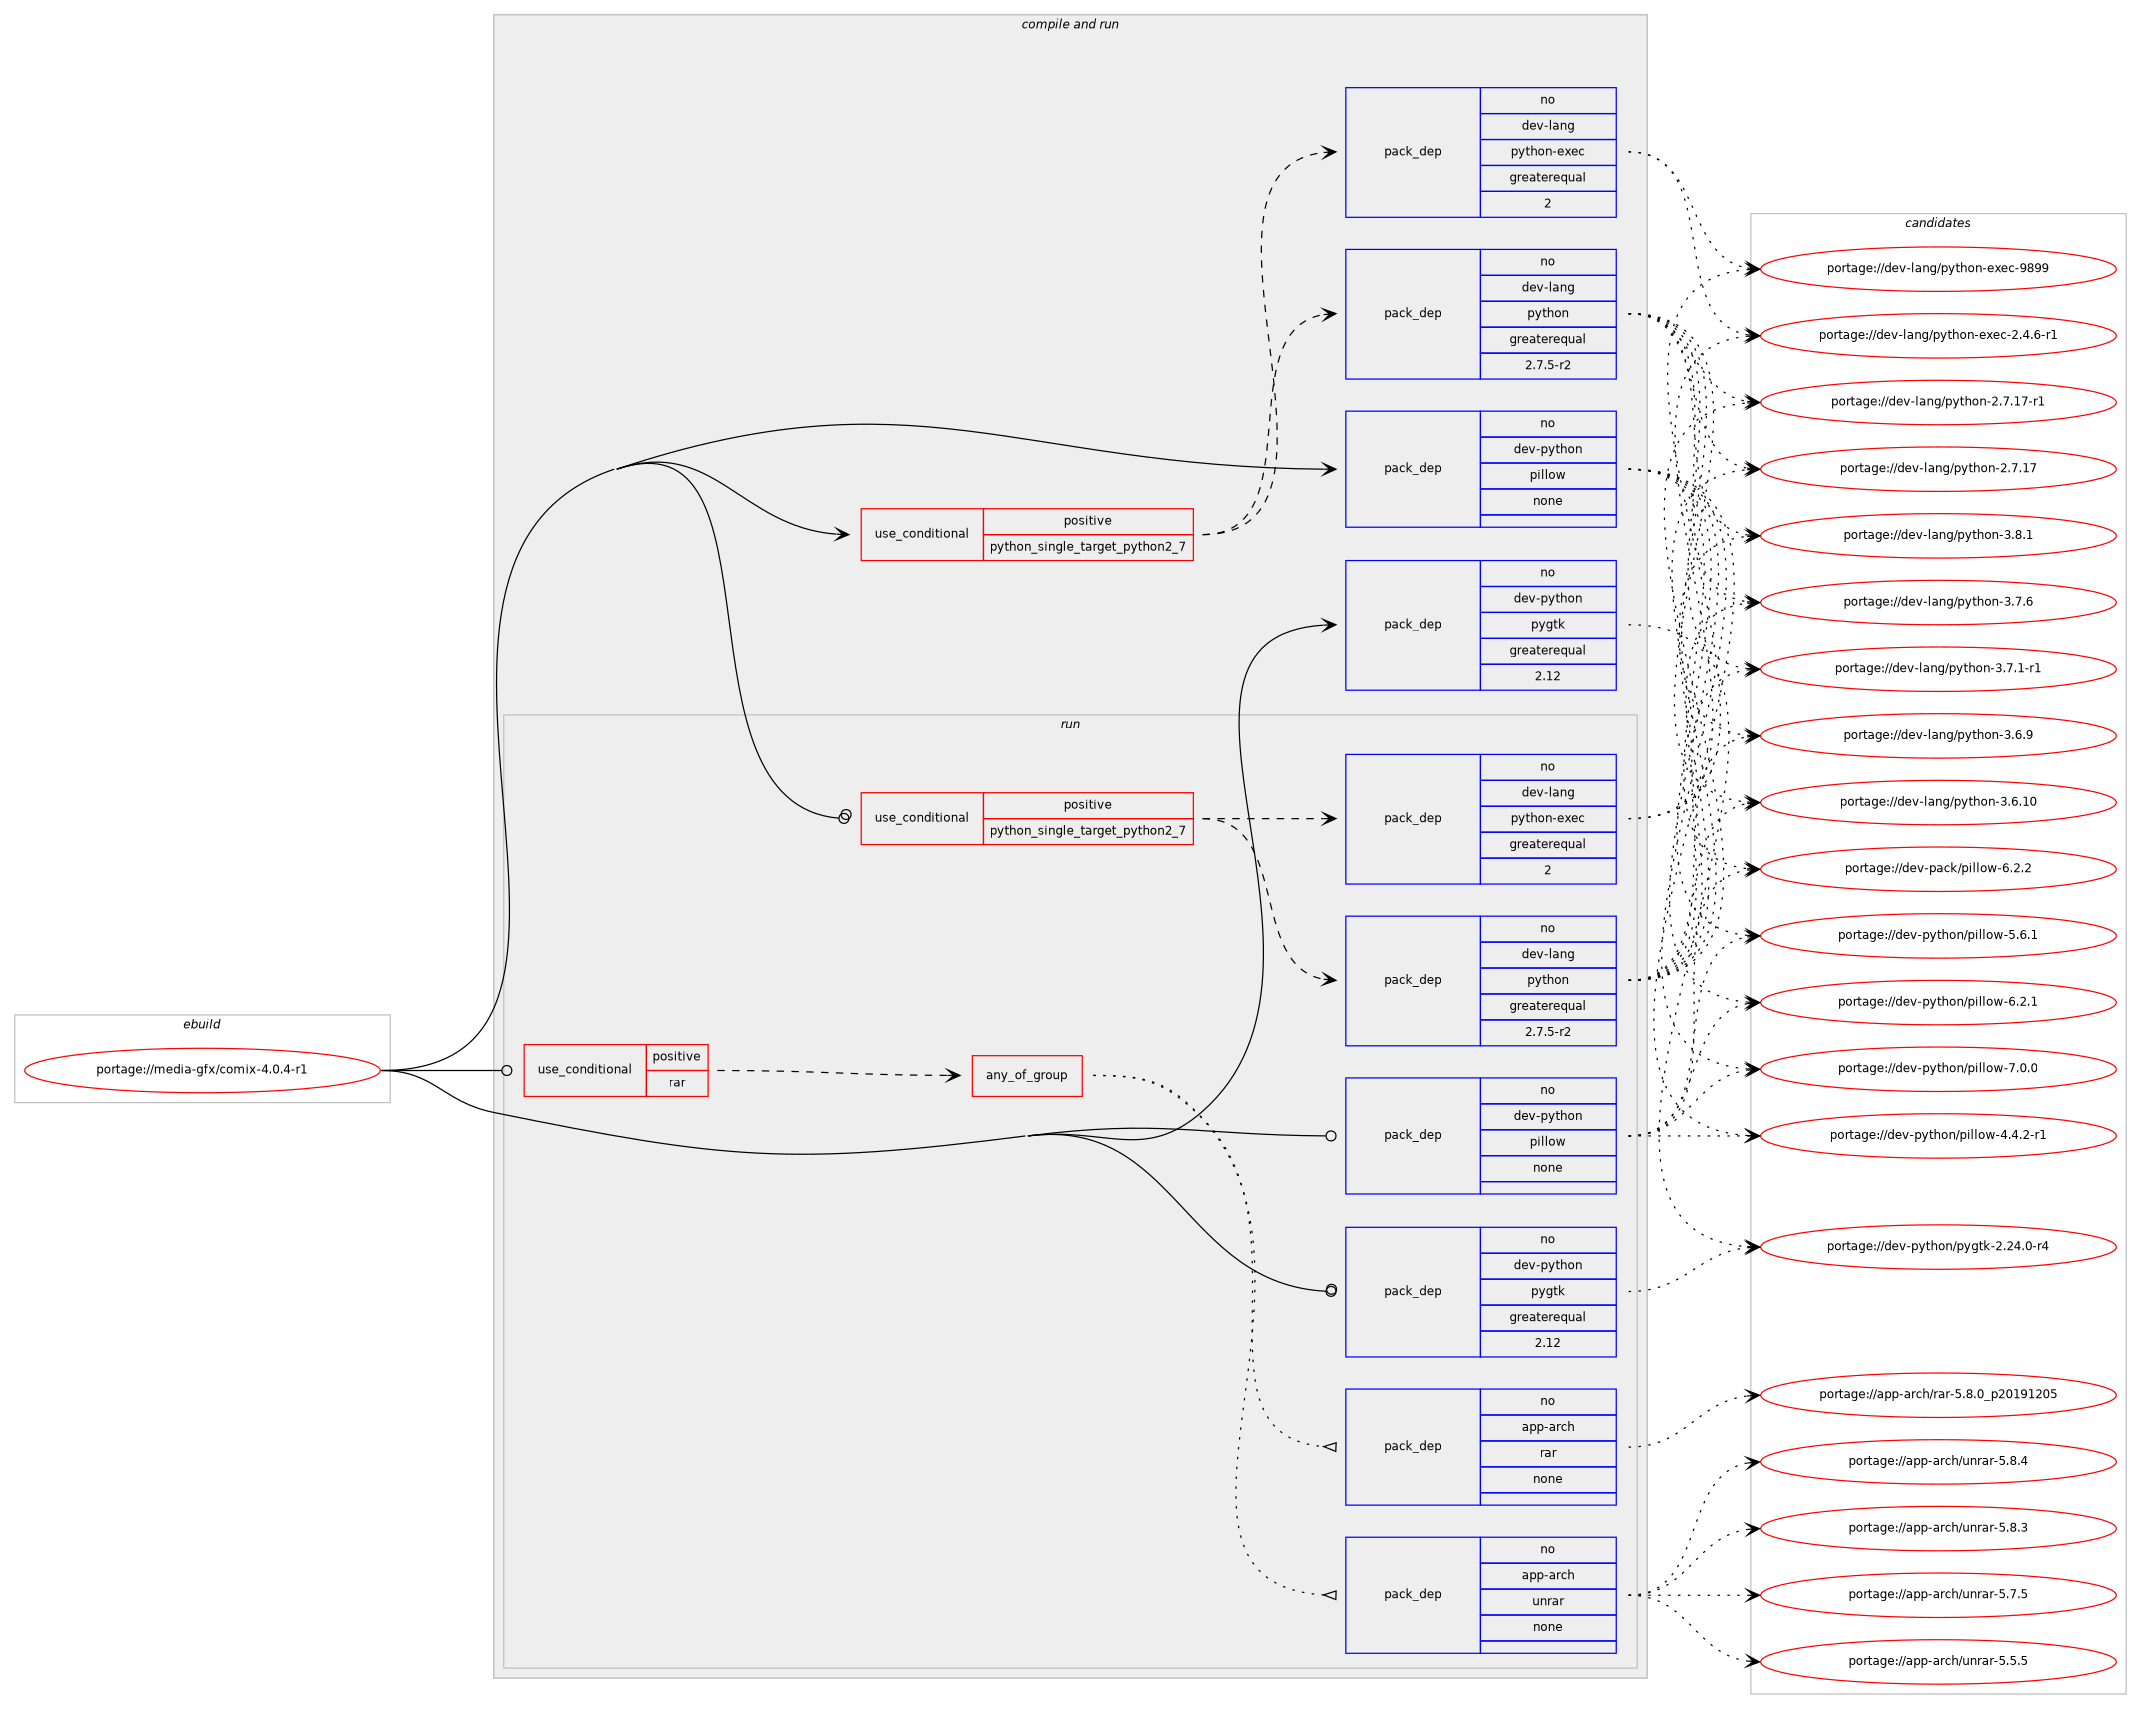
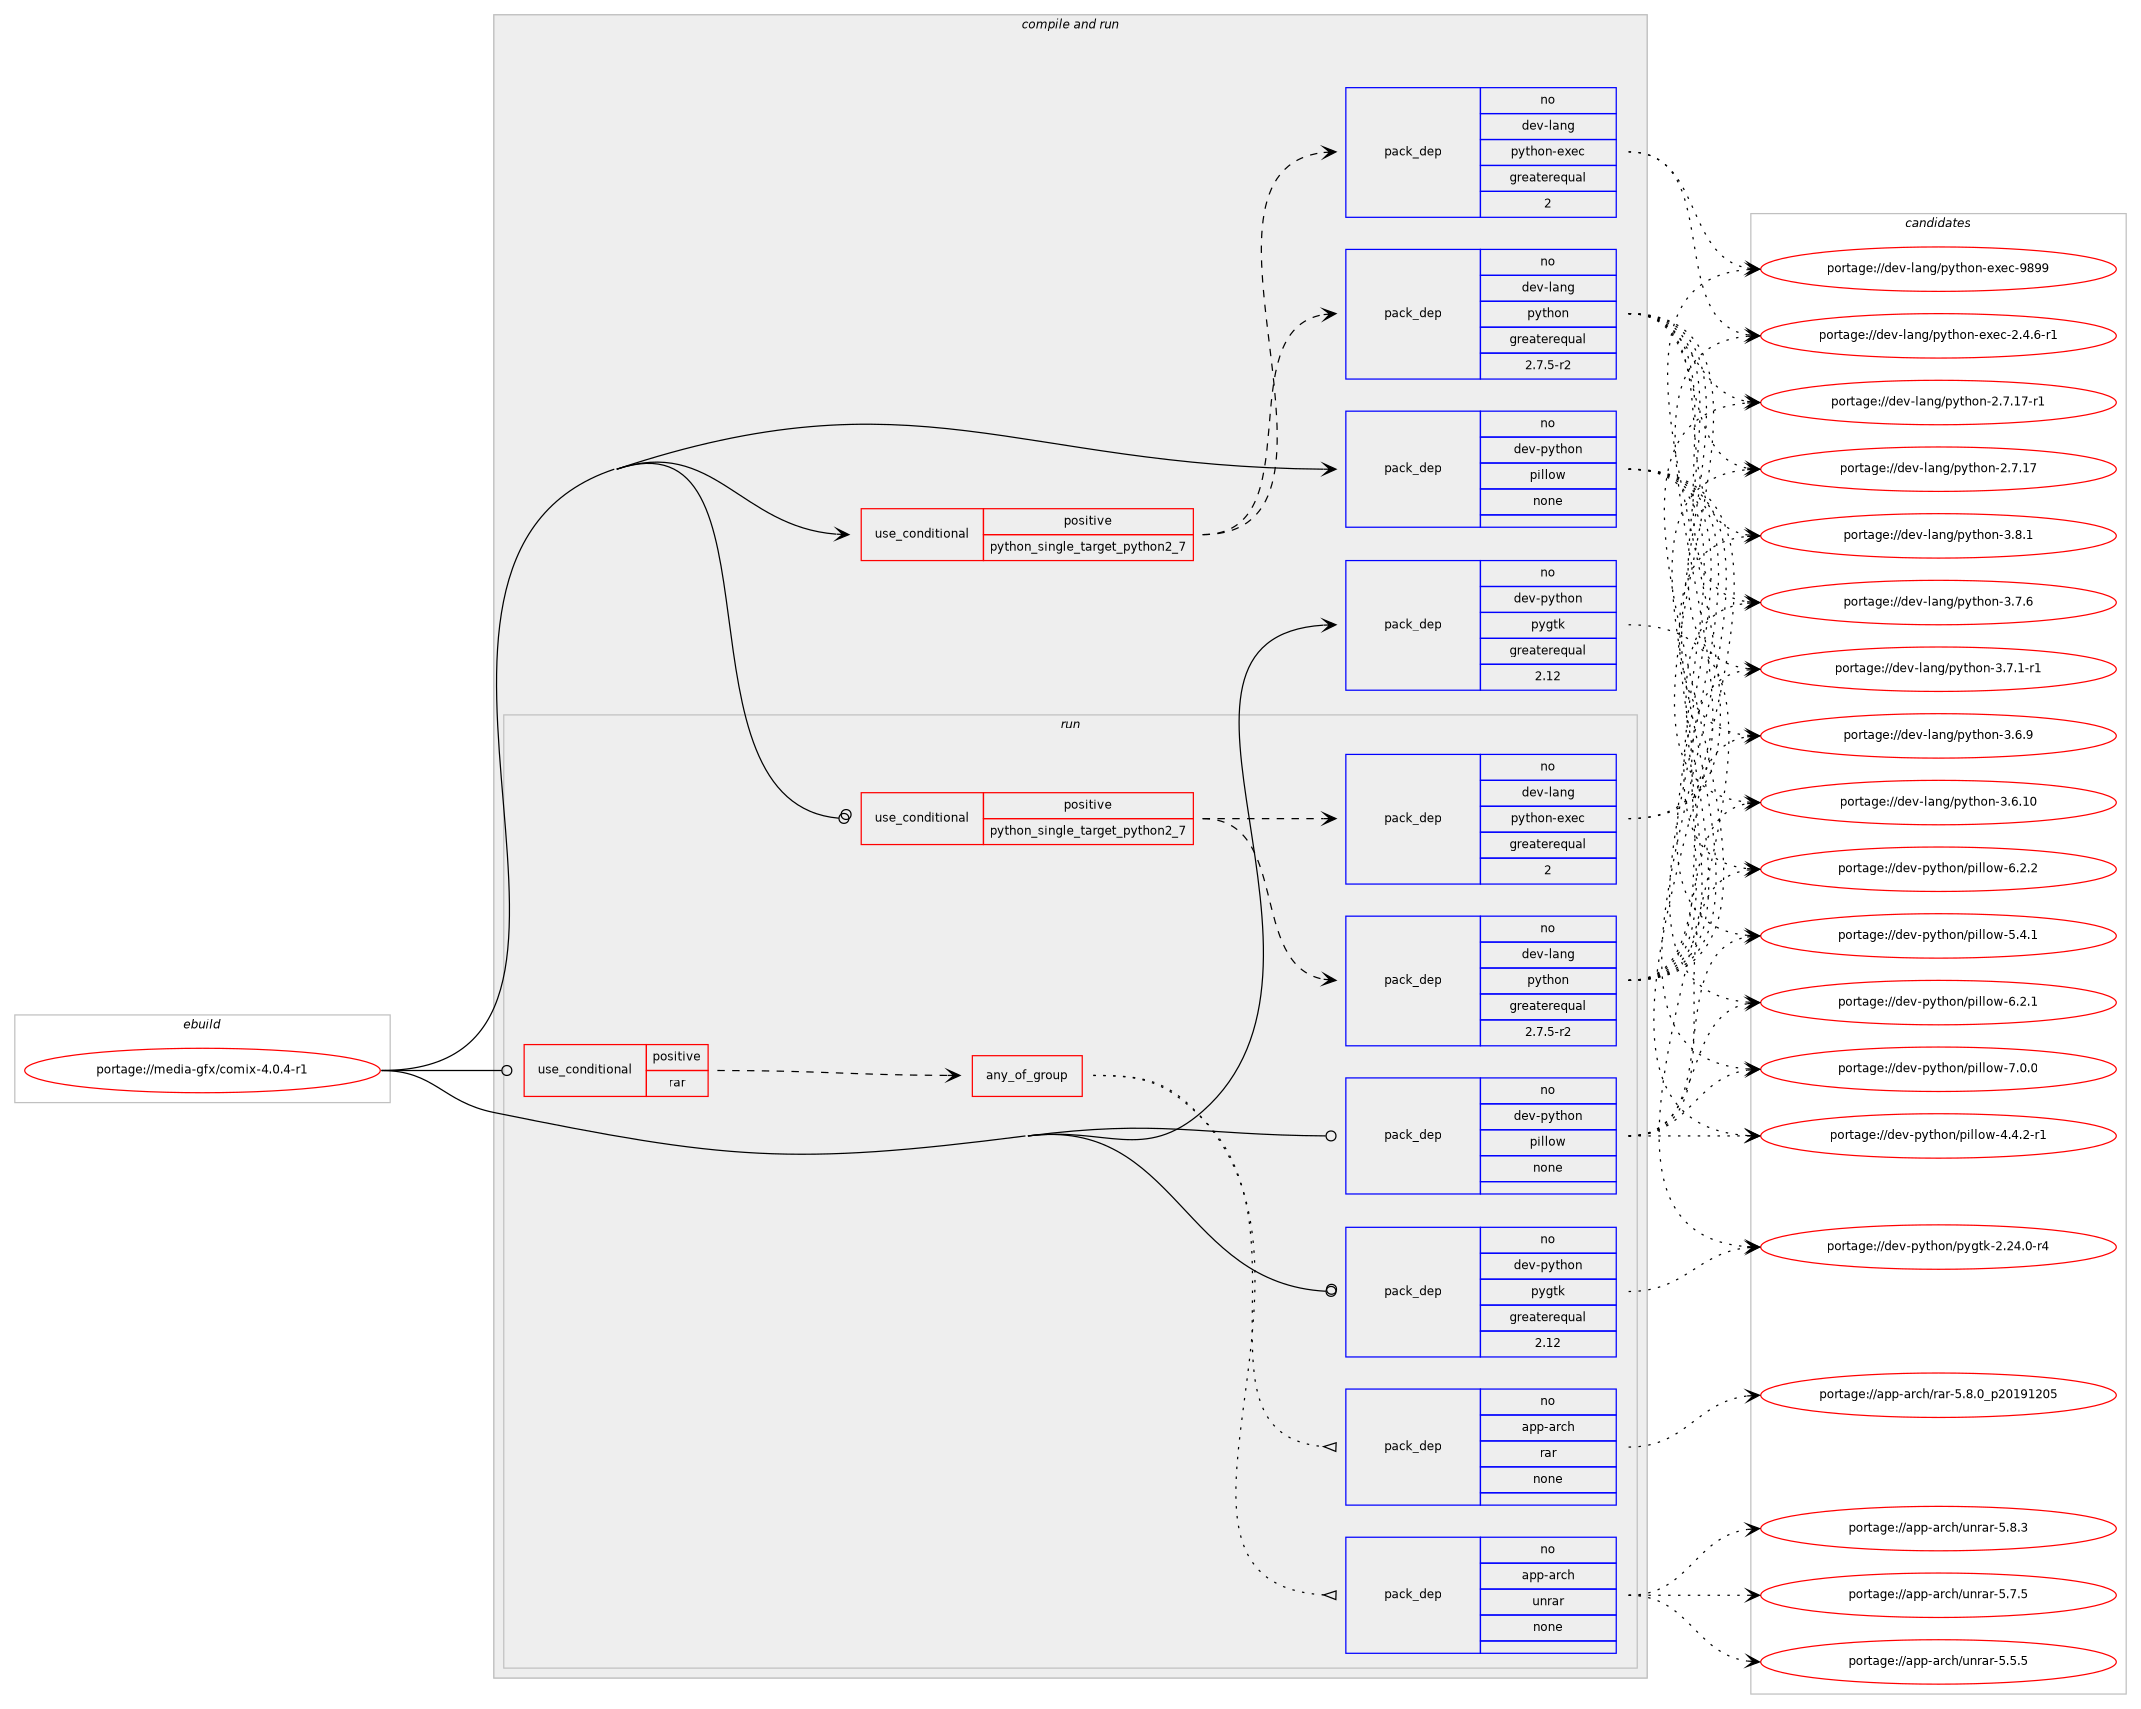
node "portage://dev-pack/pillow-6.2.2": label "portage://dev-pack/pillow-6.2.2" -> "portage://dev-python/pillow-6.2.2"
node "portage://dev-python/pillow-5.6.1": label "portage://dev-python/pillow-5.6.1" -> "portage://dev-python/pillow-5.4.1"
node "portage://app-arch/unrar-5.8.4": removed
